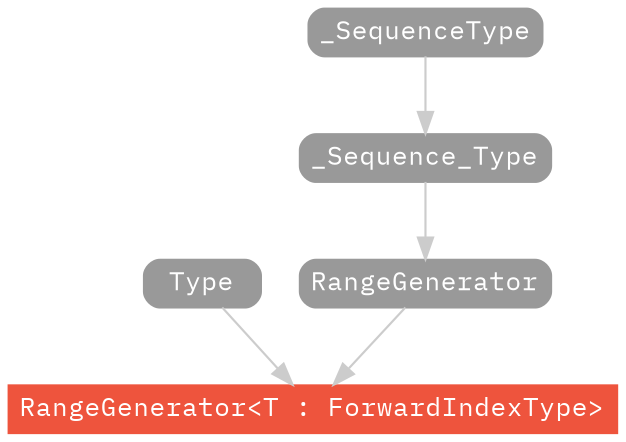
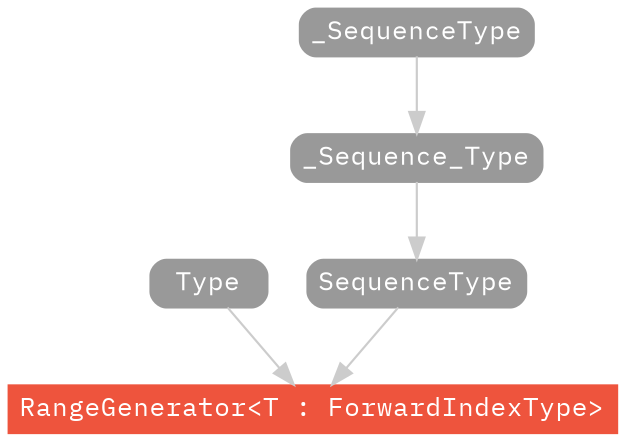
node "RangeGenerator": label "RangeGenerator" -> "SequenceType"
